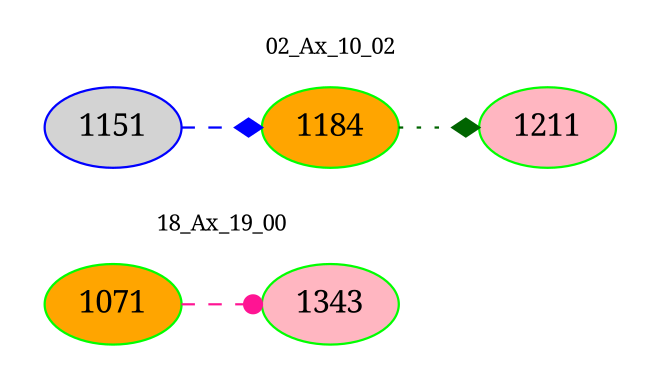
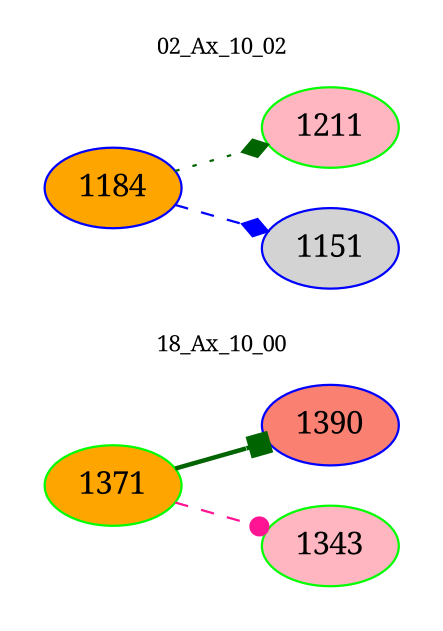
edge "1151" -> "1184": reversed
node "1184": color green -> blue
cluster "18_Ax_19_00": label "18_Ax_19_00" -> "18_Ax_10_00"
node "1071": label "1071" -> "1371"
node "1390": added
